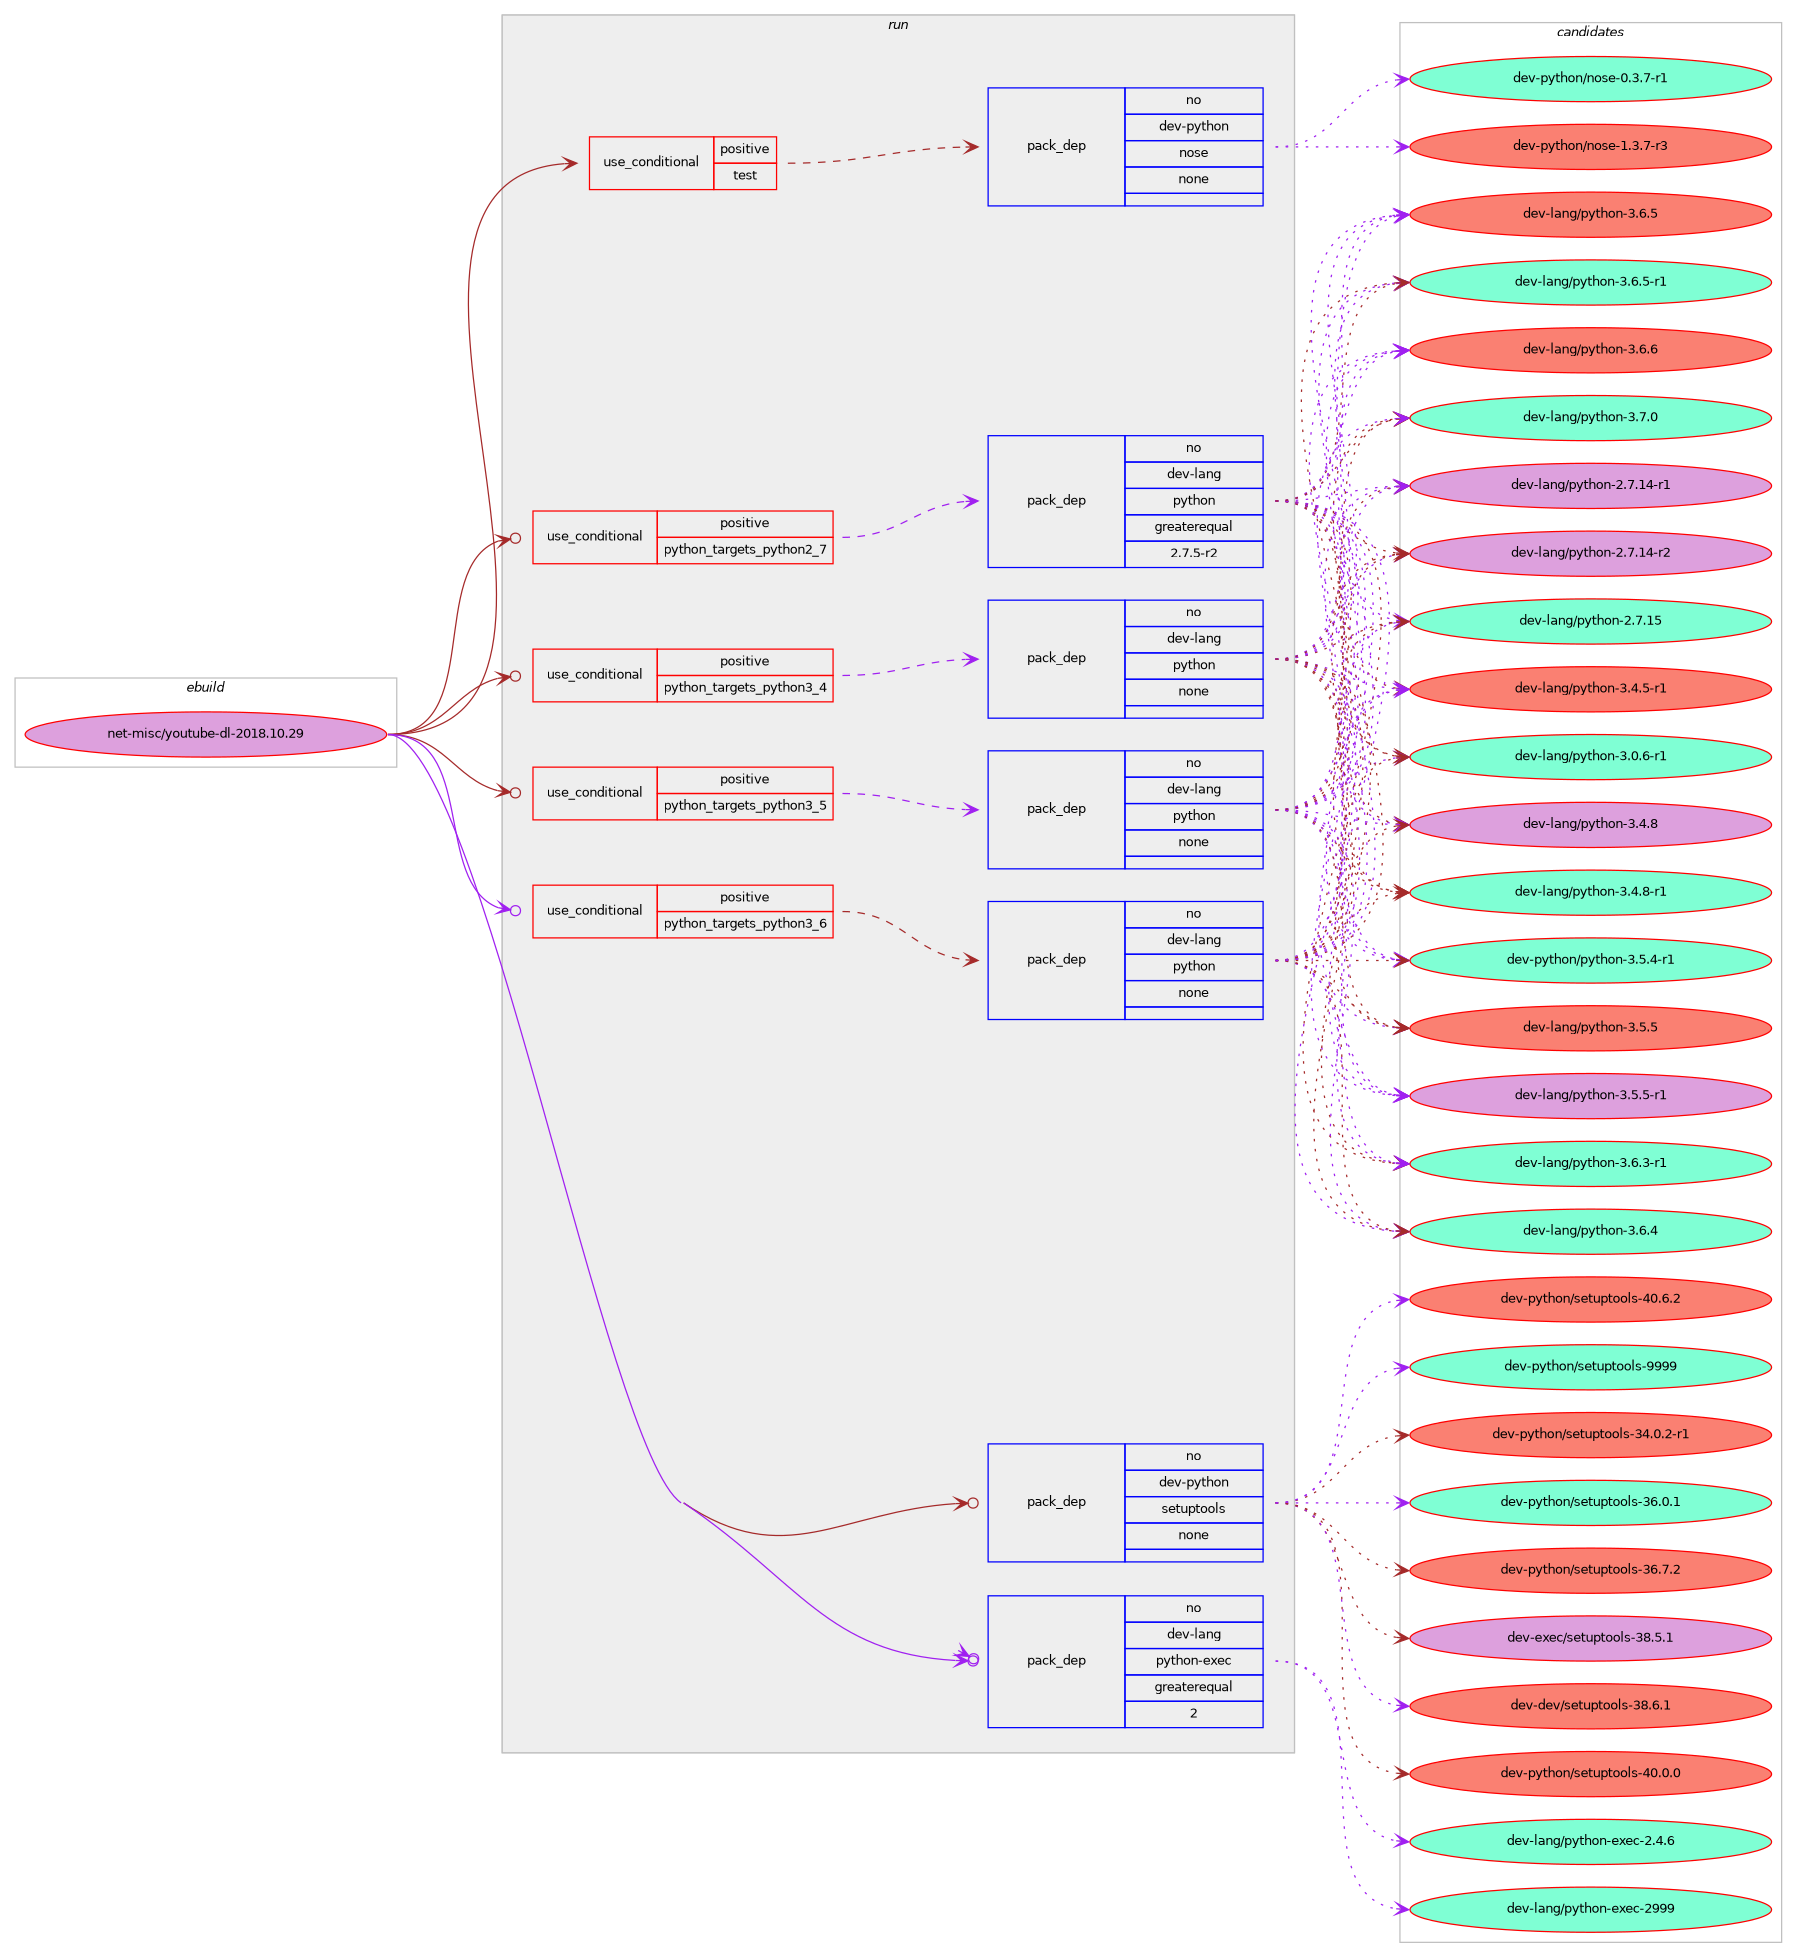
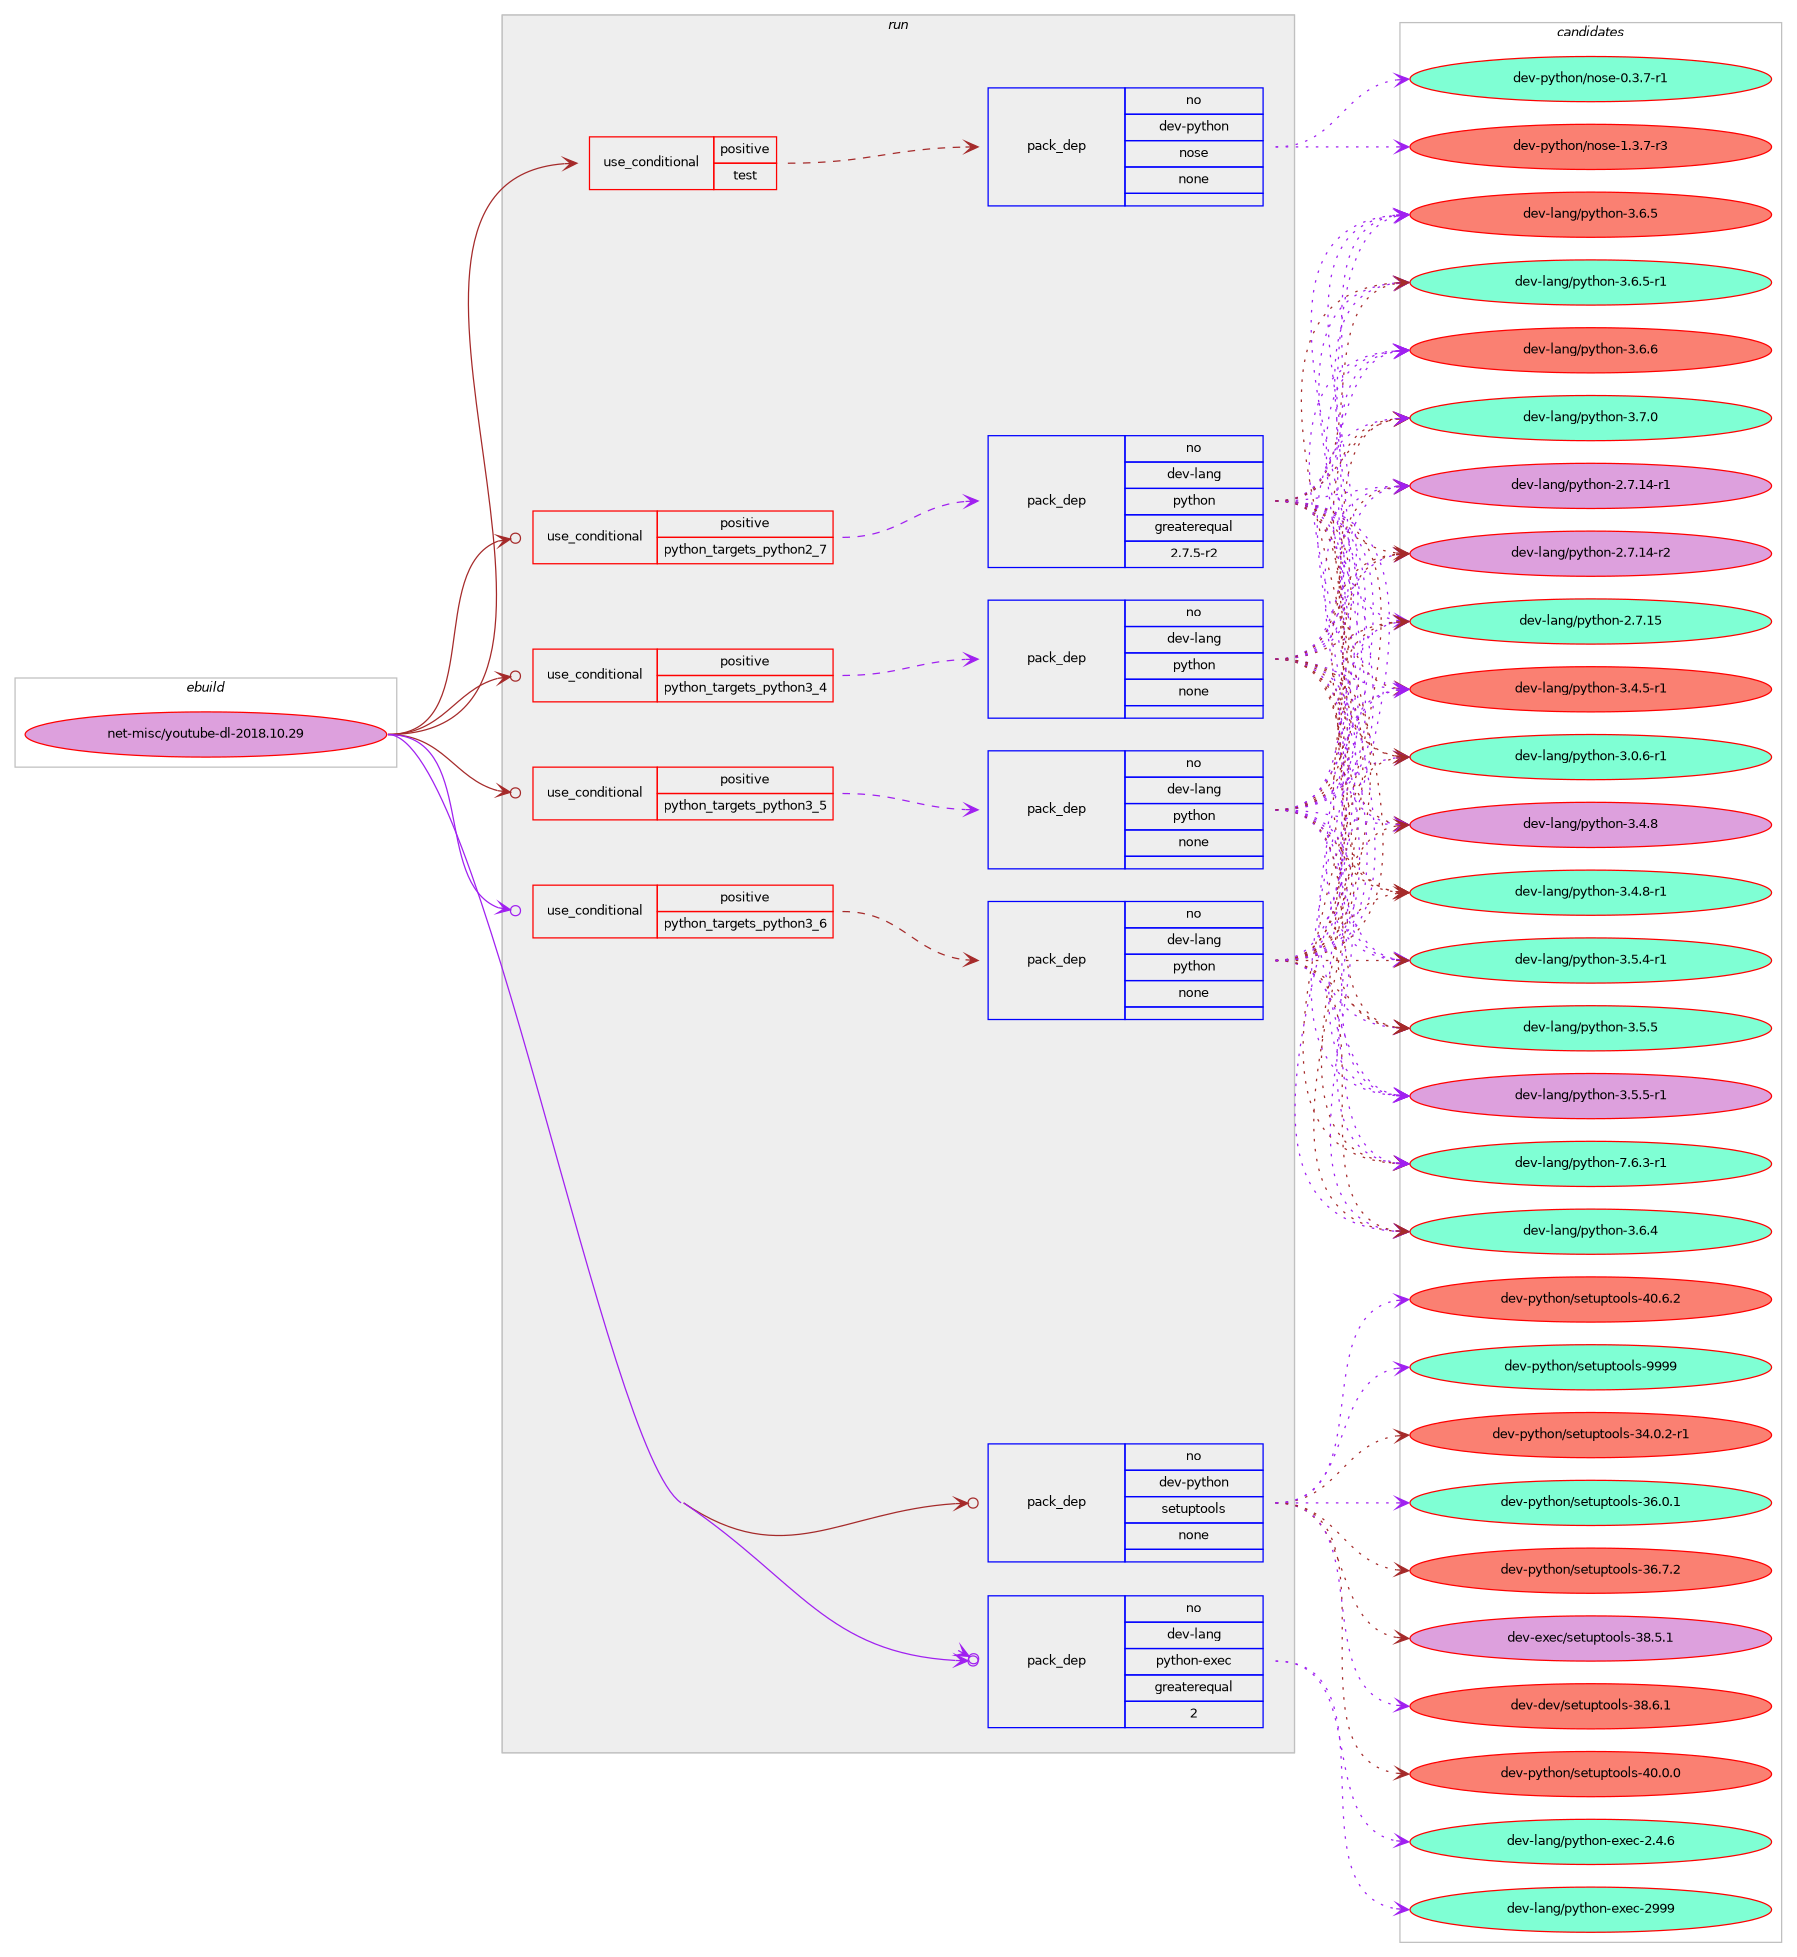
node "dev-python/python-3.5.4-r1": label "dev-python/python-3.5.4-r1" -> "dev-lang/python-3.5.4-r1"
node "dev-lang/python-3.5.5": fillcolor salmon -> aquamarine
node "dev-lang/python-3.6.3-r1": label "dev-lang/python-3.6.3-r1" -> "dev-lang/python-7.6.3-r1"
